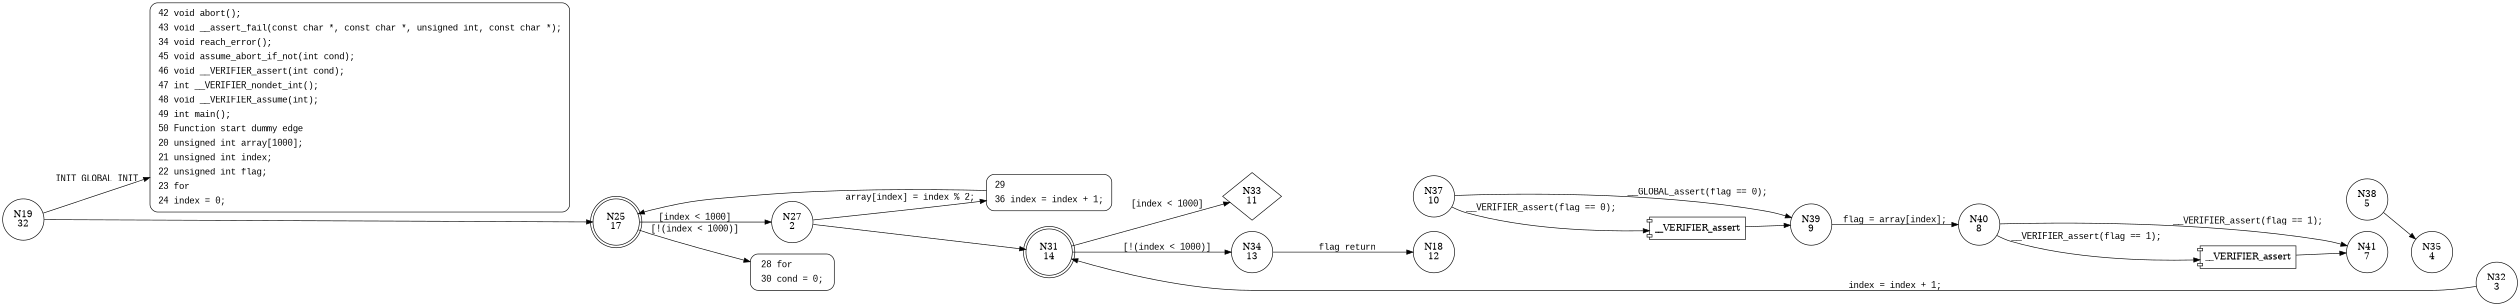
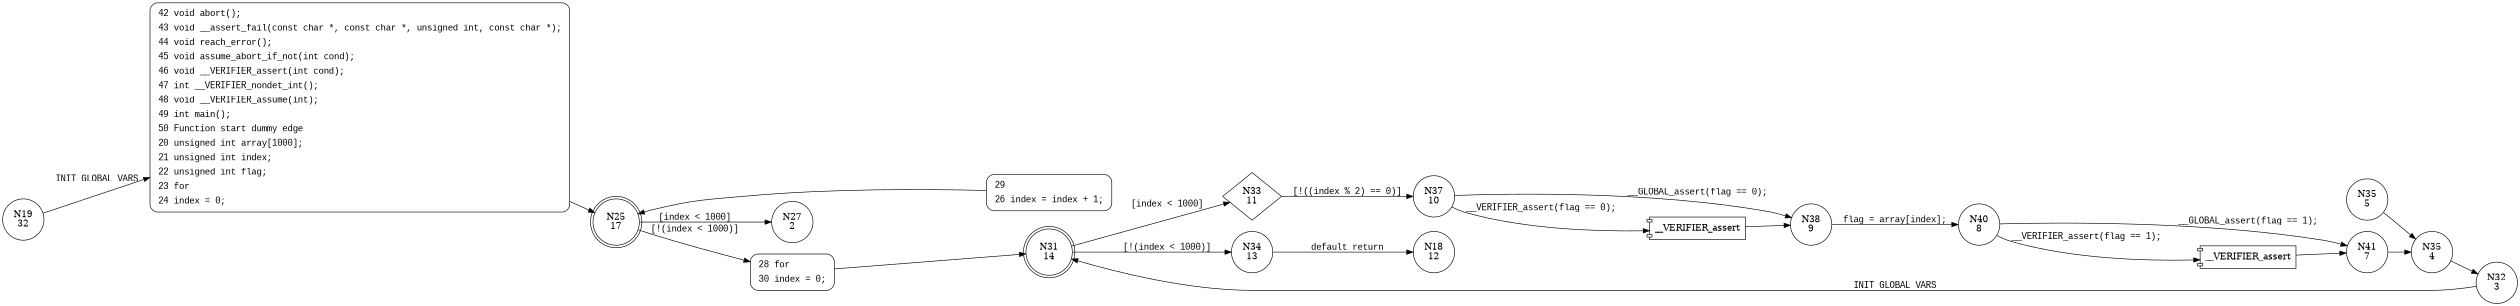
node "42": text "34" -> "44"
edge "N19 32" -> "42": label "INIT GLOBAL INIT" -> "INIT GLOBAL VARS"
edge "N33 11" -> "N37 10": added, label "[!((index % 2) == 0)]"
node "29": text "36" -> "26"
node "N38 5": label "N38 5" -> "N35 5"
edge "N27 2" -> "29": removed, label "array[index] = index % 2;"
edge "N19 32" -> "N25 17": now "42" -> "N25 17"
edge "N40 8" -> "N41 7": label "__VERIFIER_assert(flag == 1);" -> "__GLOBAL_assert(flag == 1);"
node "N39 9": label "N39 9" -> "N38 9"
edge "N27 2" -> "N31 14": now "28" -> "N31 14"
edge "N34 13" -> "N18 12": label "flag return" -> "default return"
edge "N41 7" -> "N35 4": added
edge "N35 4" -> "N32 3": added
node "28": text "cond = 0;" -> "index = 0;"
edge "N32 3" -> "N31 14": label "index = index + 1;" -> "INIT GLOBAL VARS"
